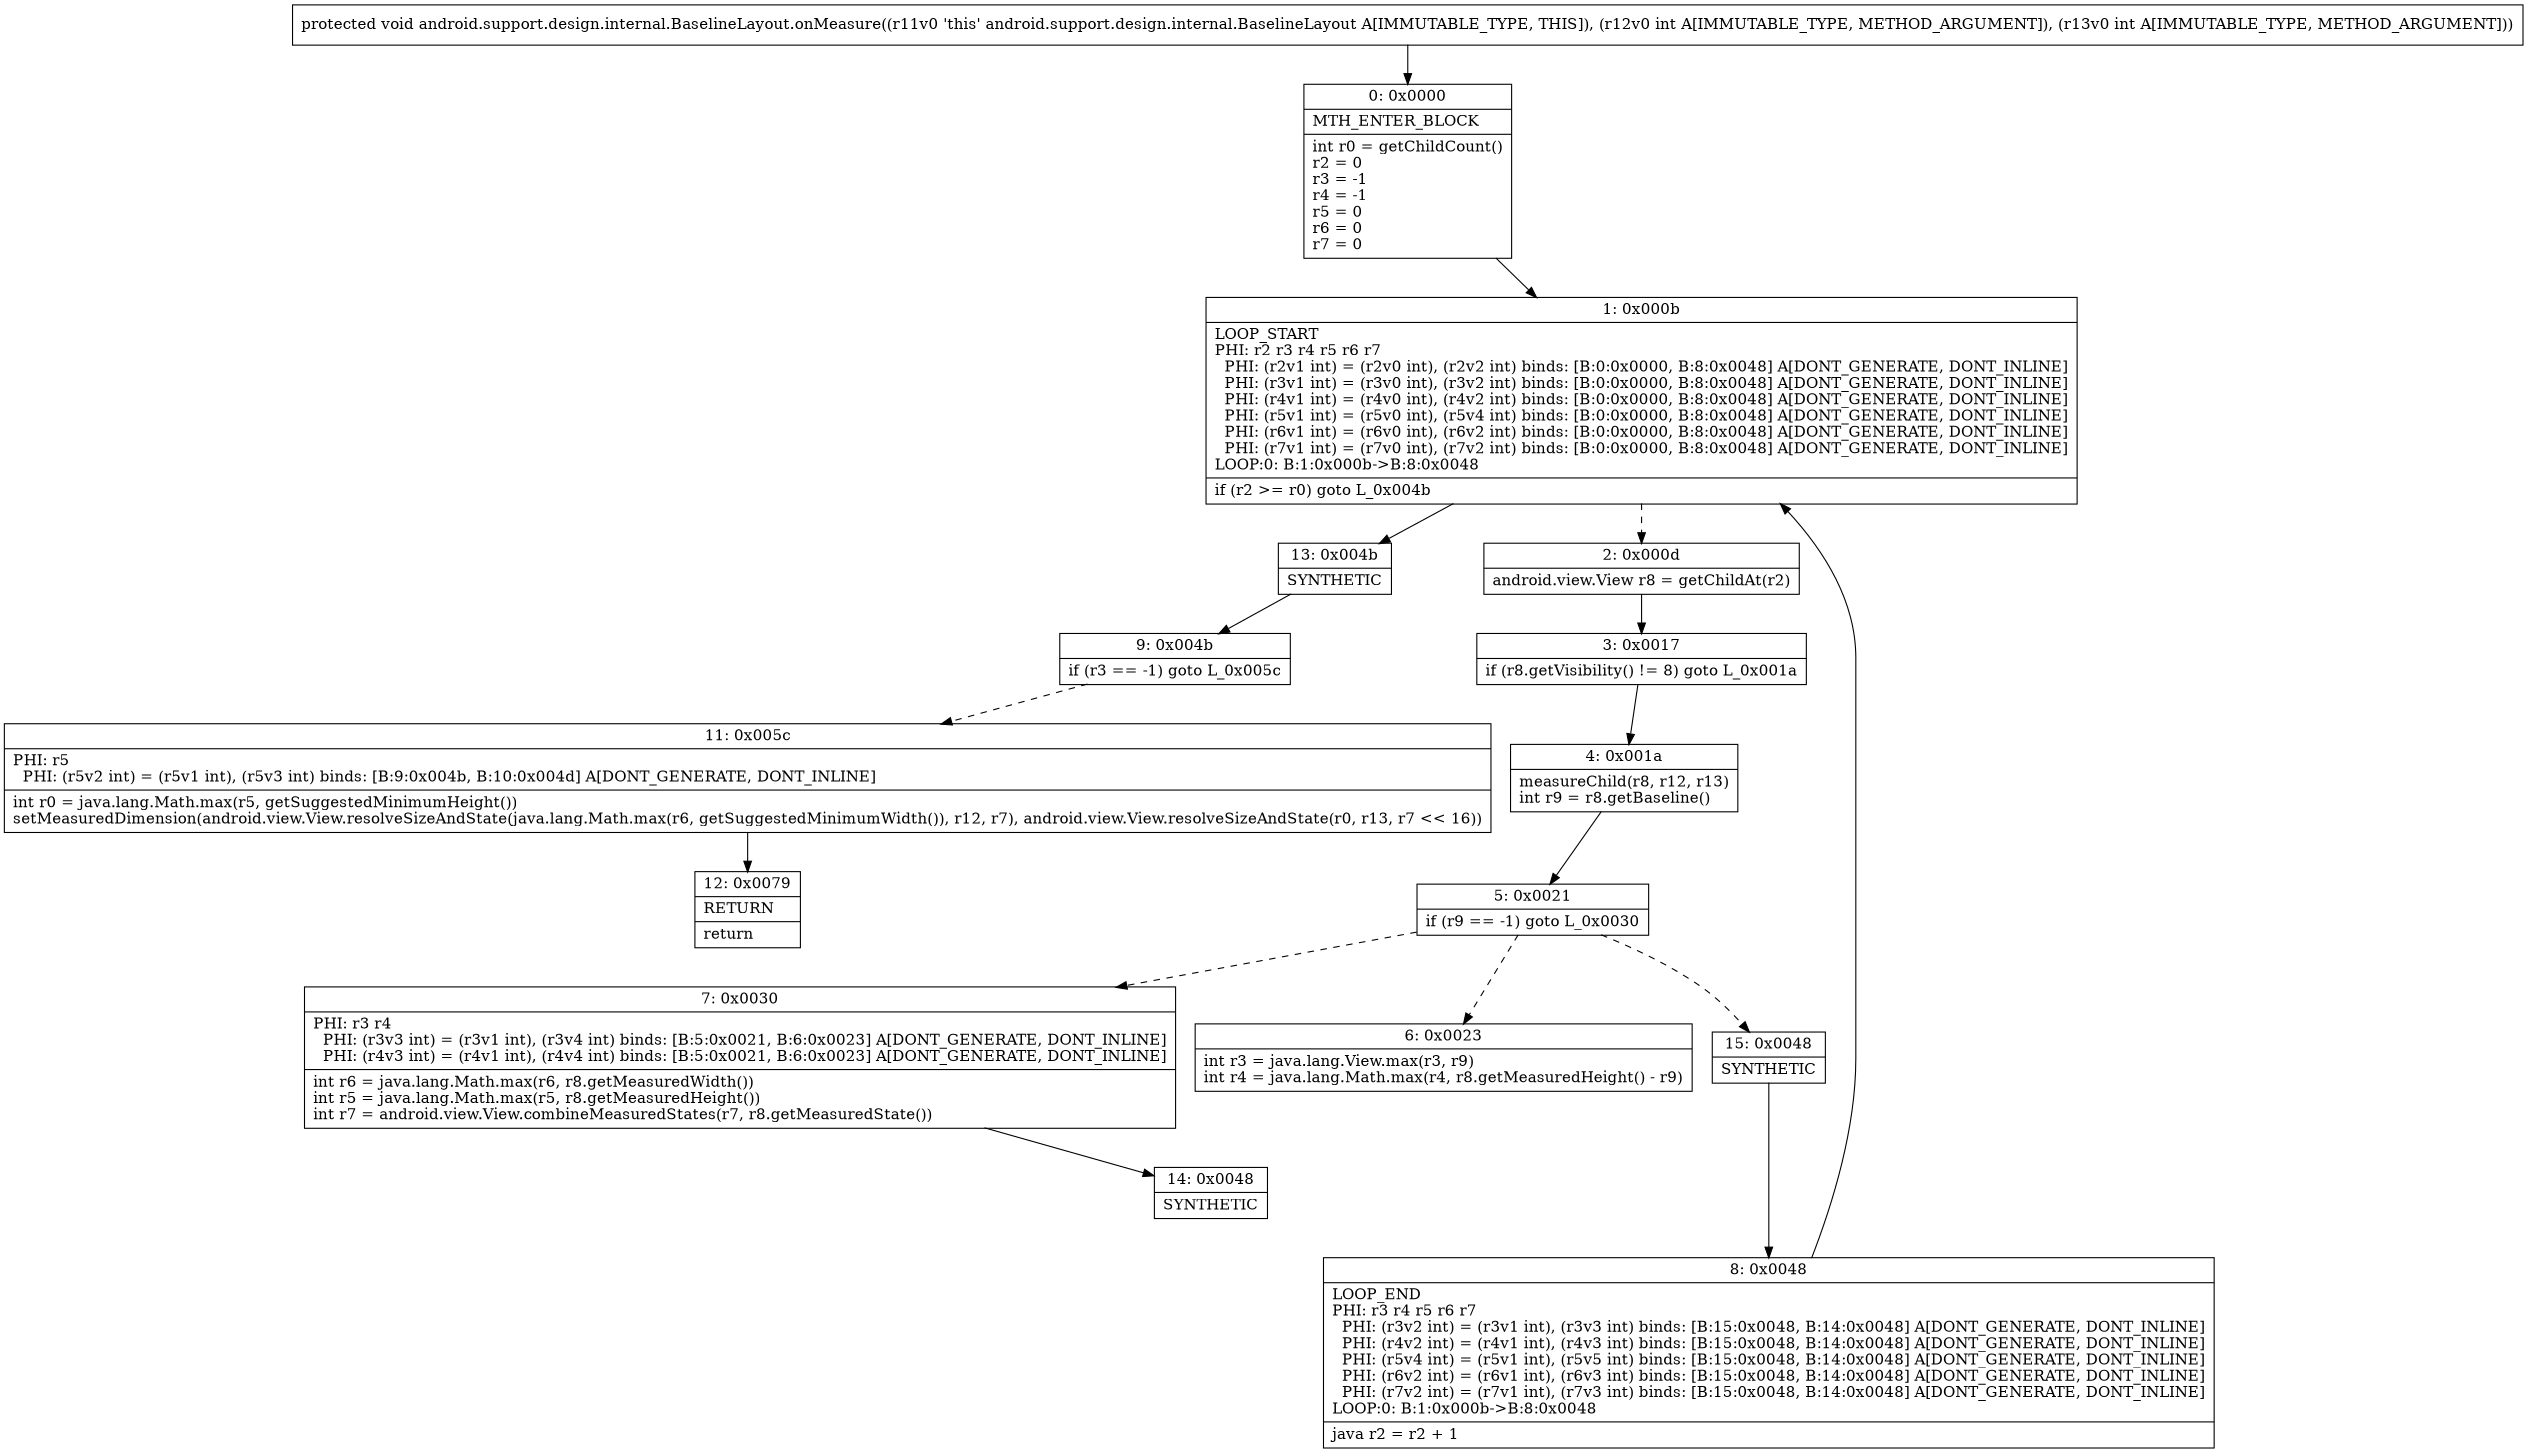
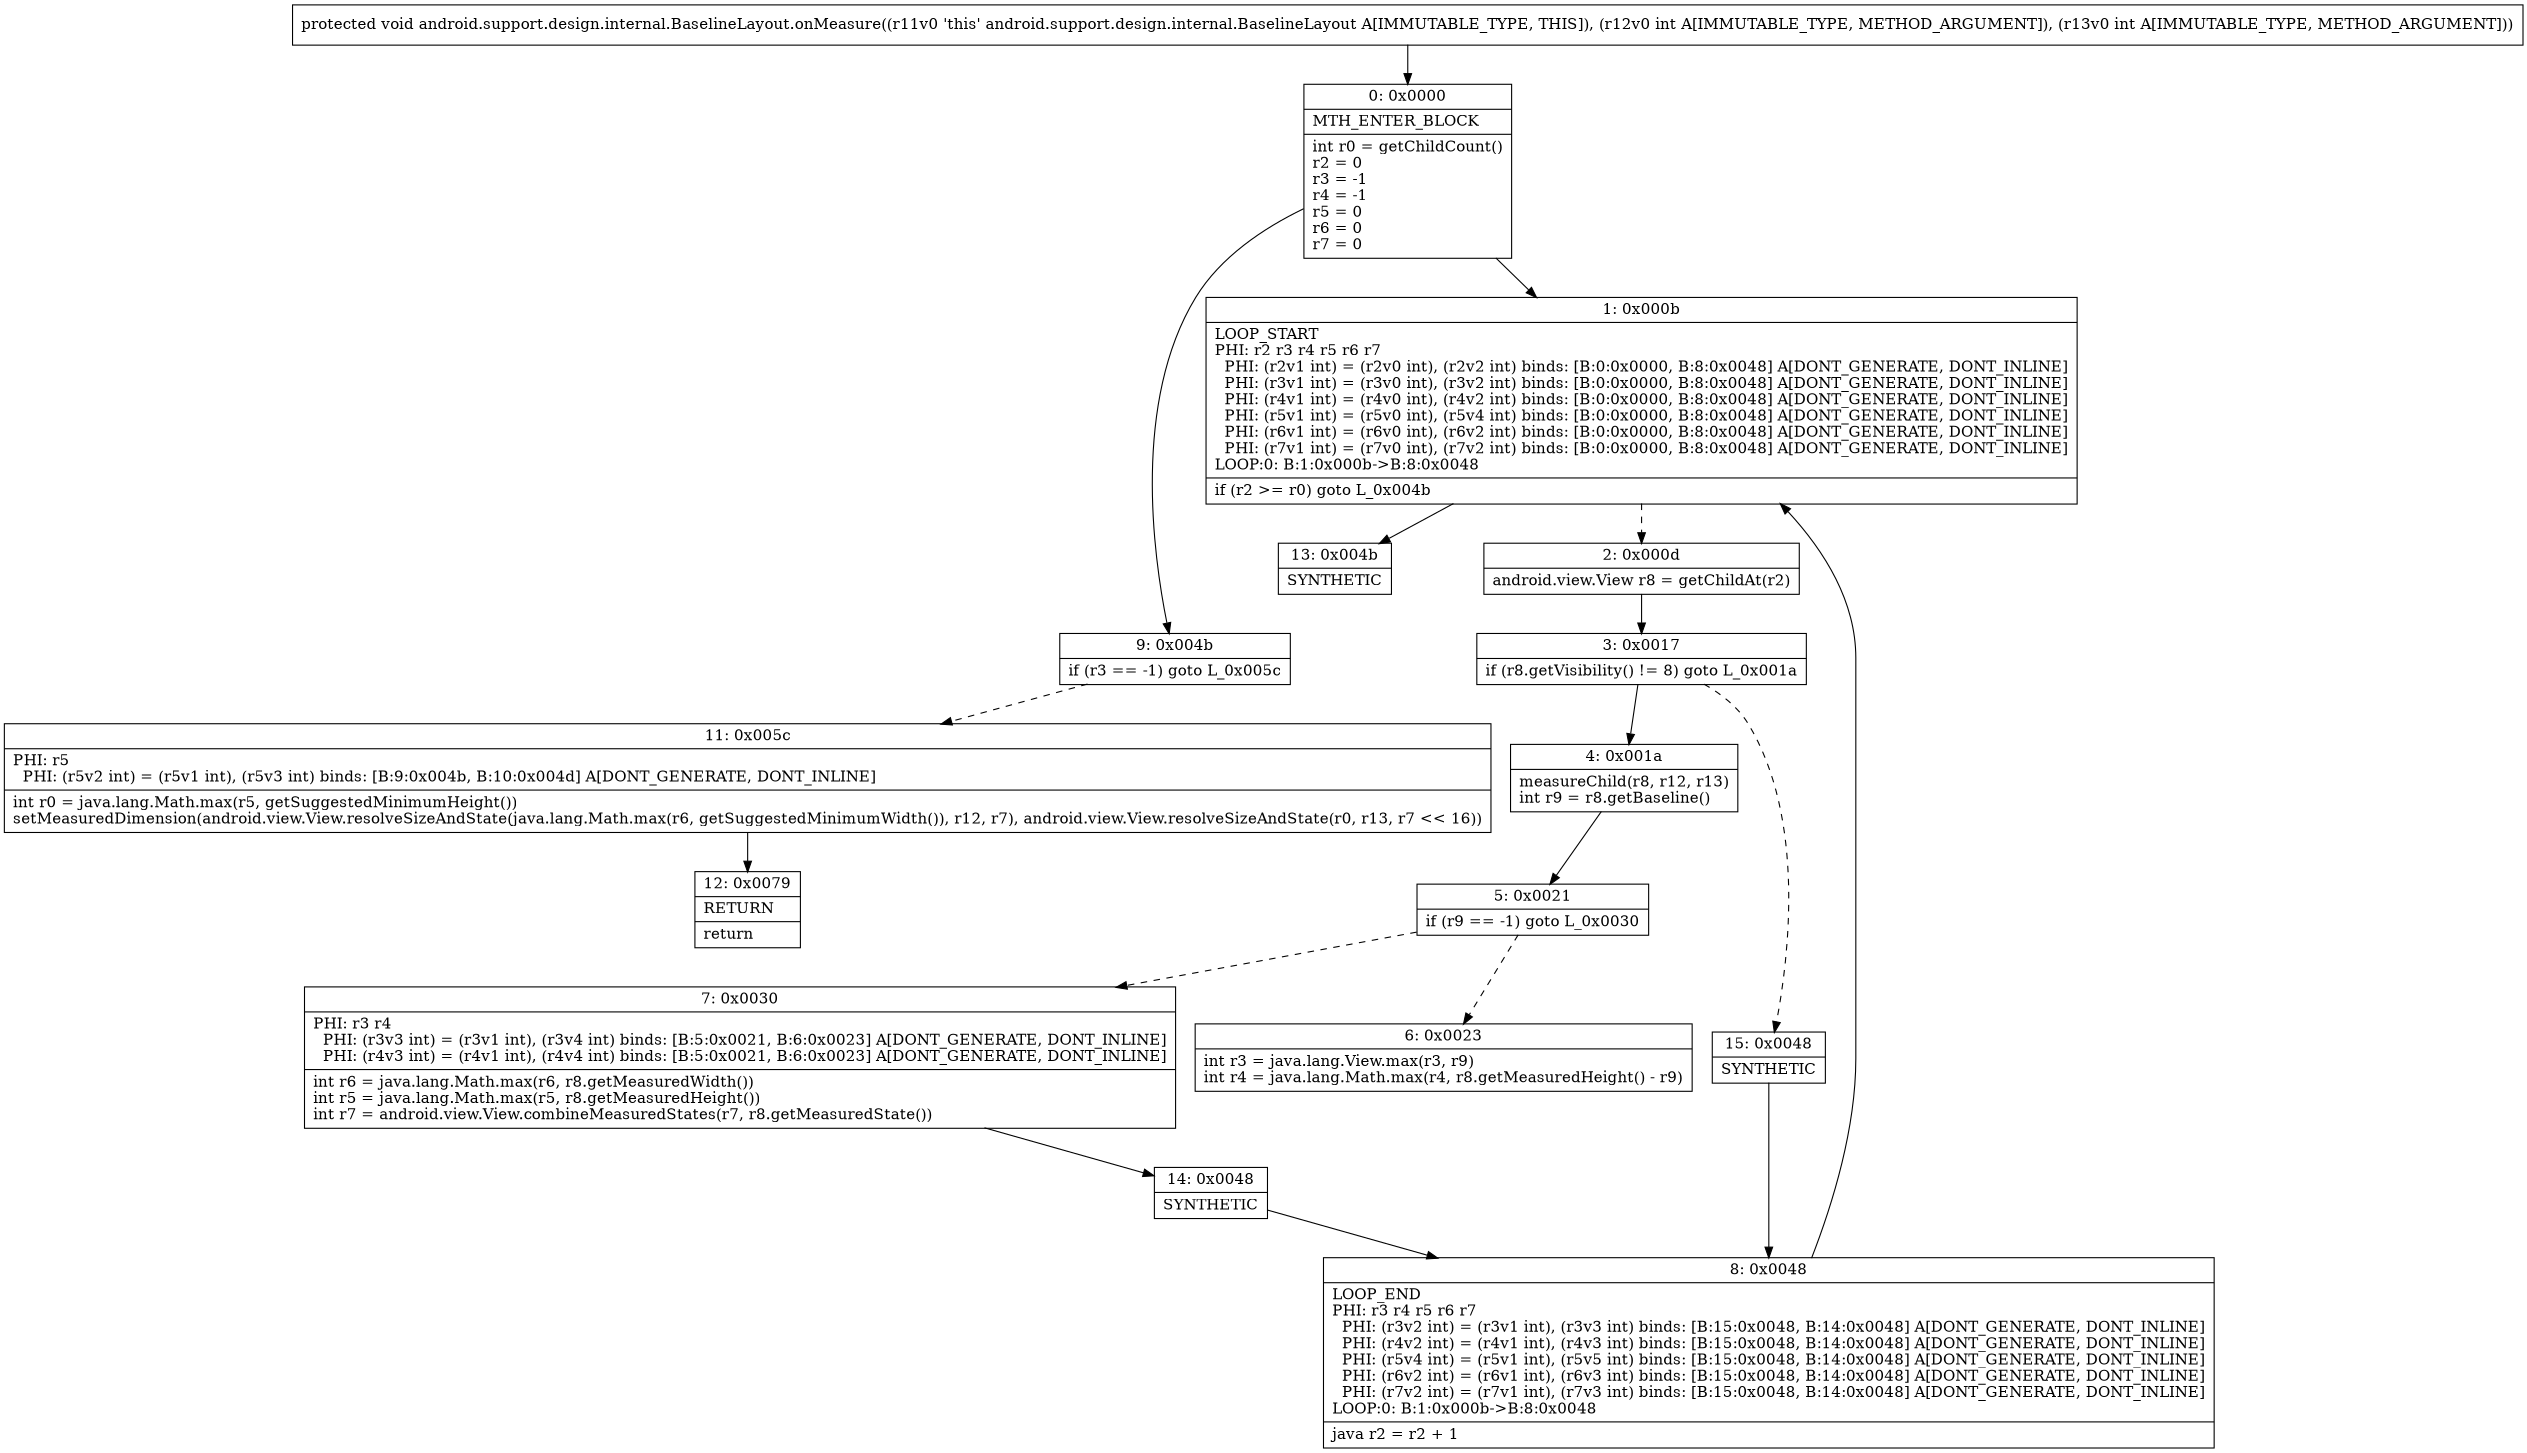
edge "13: 0x004b" -> "9: 0x004b": now "0: 0x0000" -> "9: 0x004b"
edge "5: 0x0021" -> "15: 0x0048": now "3: 0x0017" -> "15: 0x0048"
edge "14: 0x0048" -> "8: 0x0048": added
